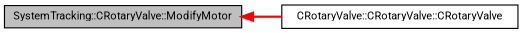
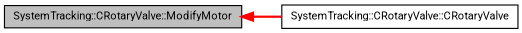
node "CRotaryValve::CRotaryValve::CRotaryValve": label "CRotaryValve::CRotaryValve::CRotaryValve" -> "SystemTracking::CRotaryValve::CRotaryValve"
